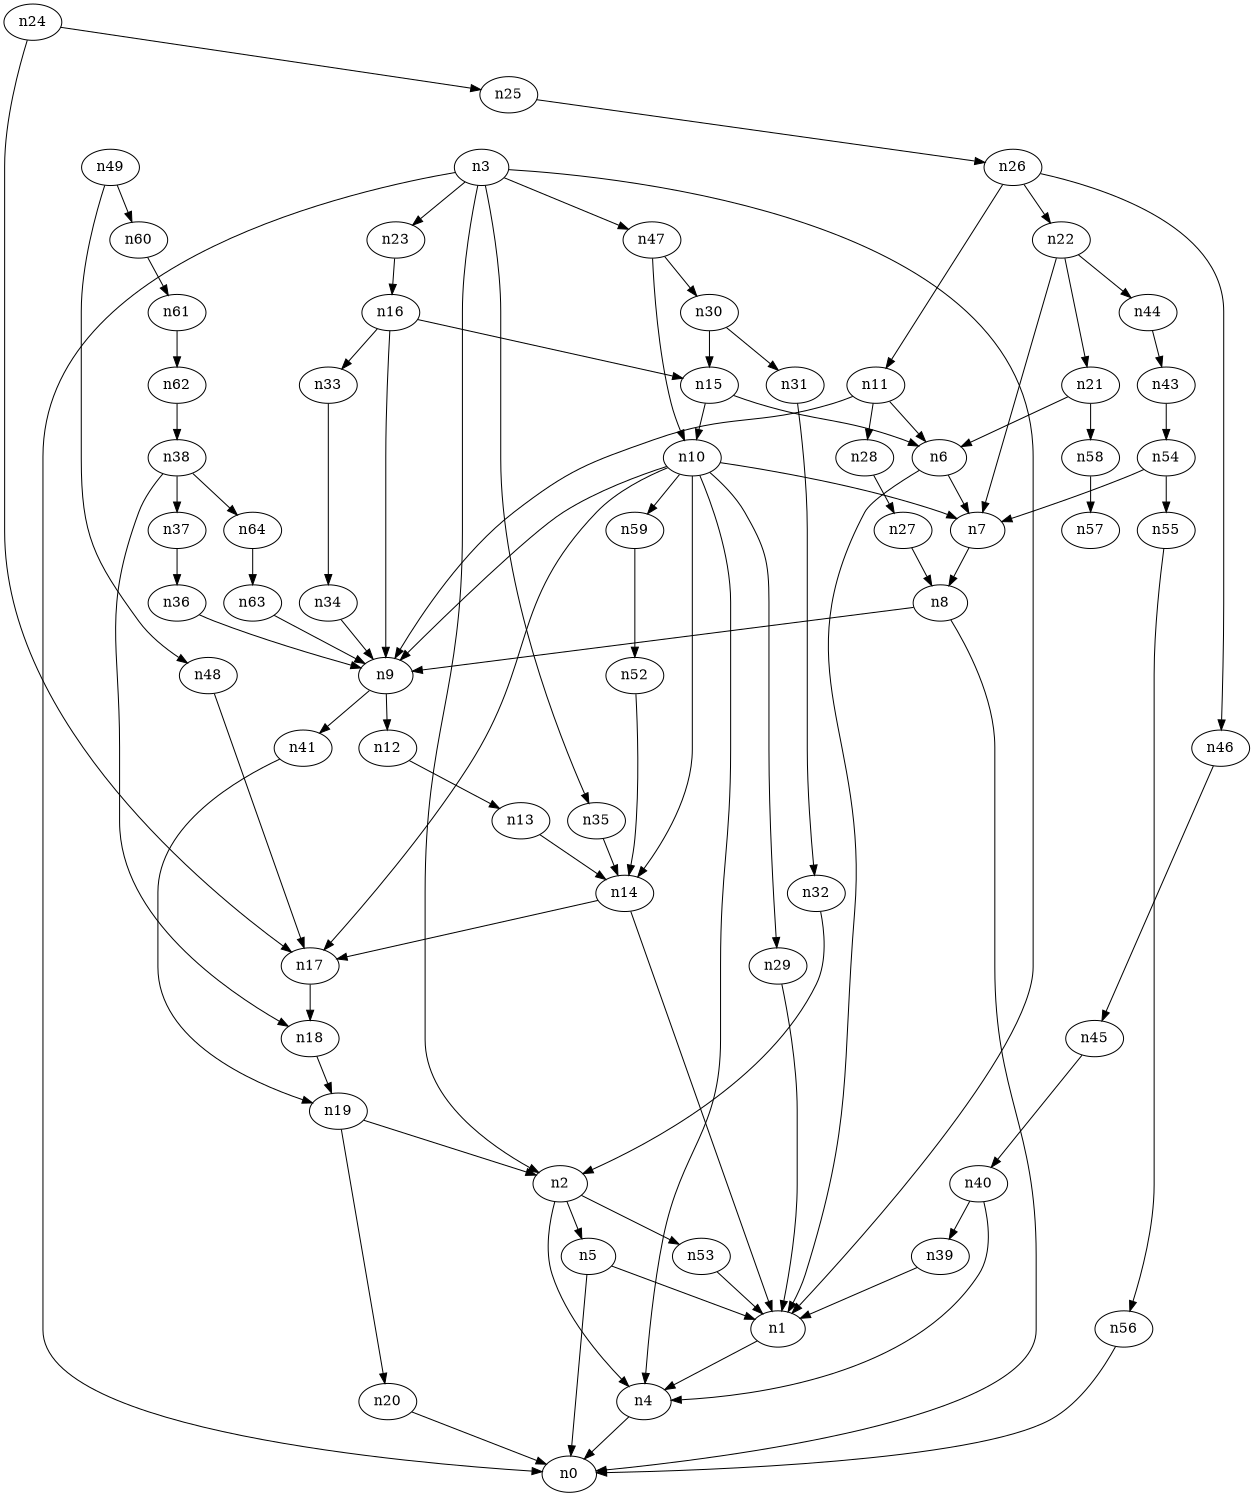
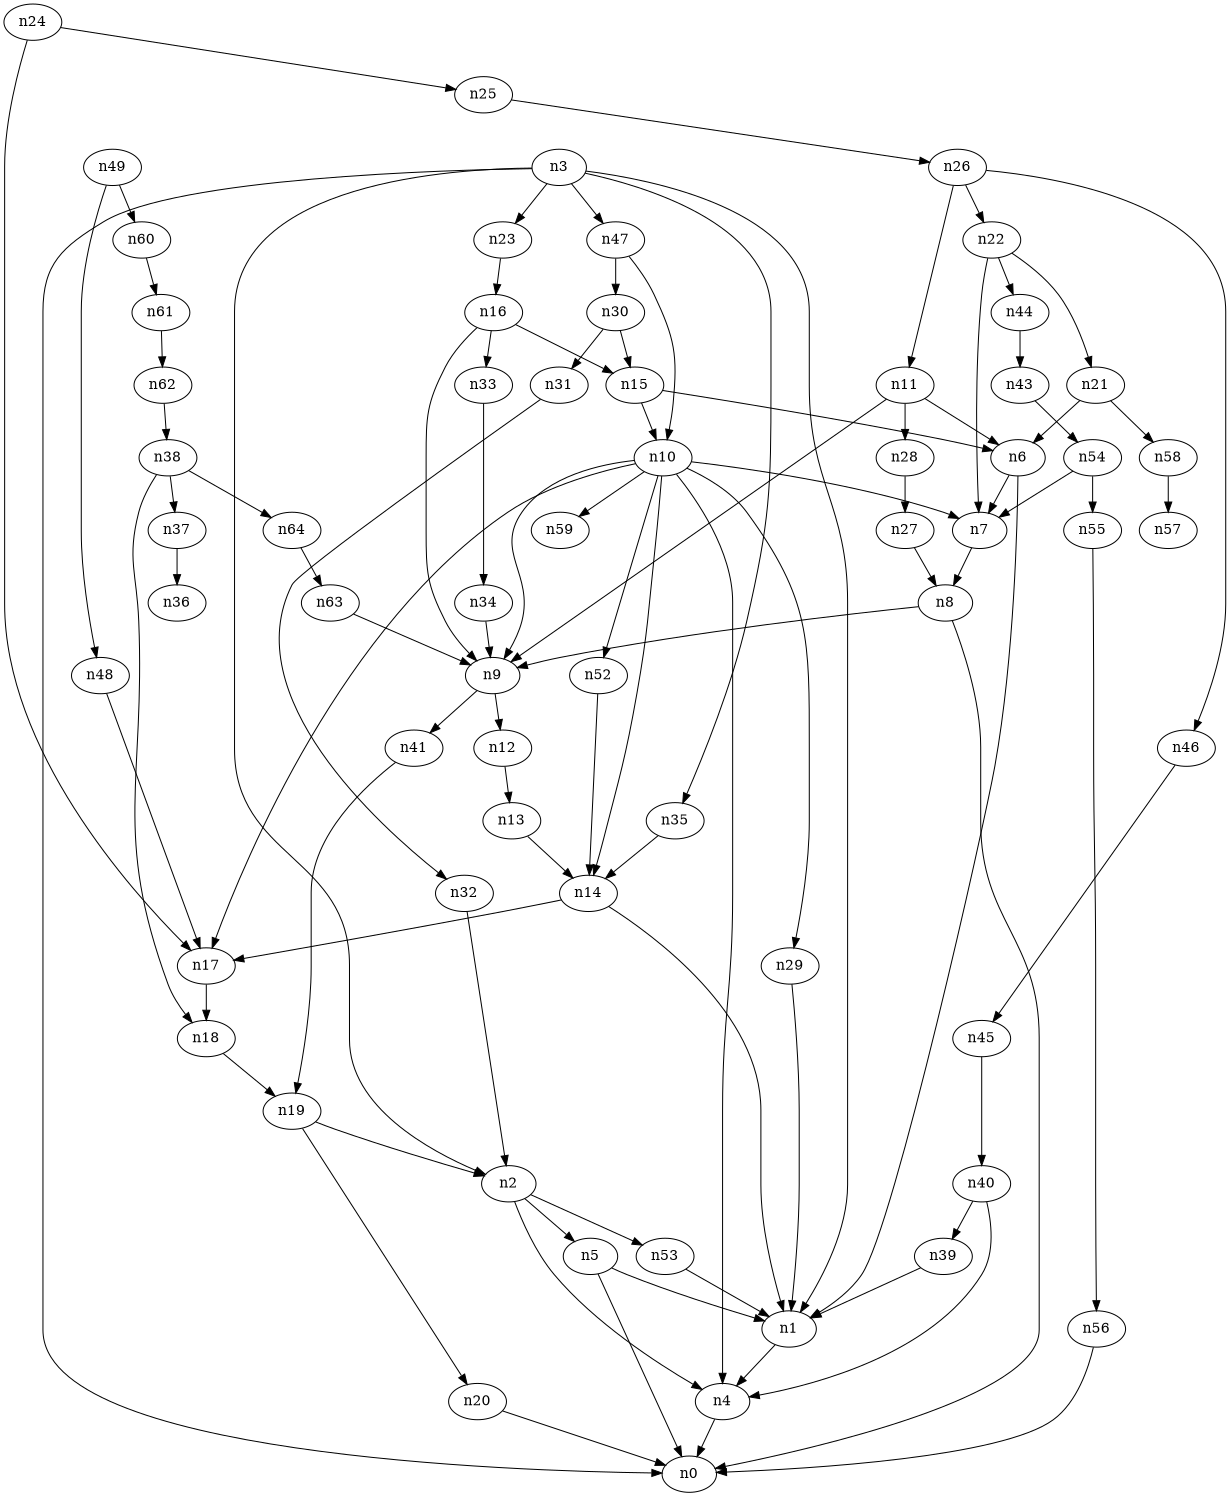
edge "n59" -> "n52": now "n10" -> "n52"
edge "n36" -> "n9": removed
